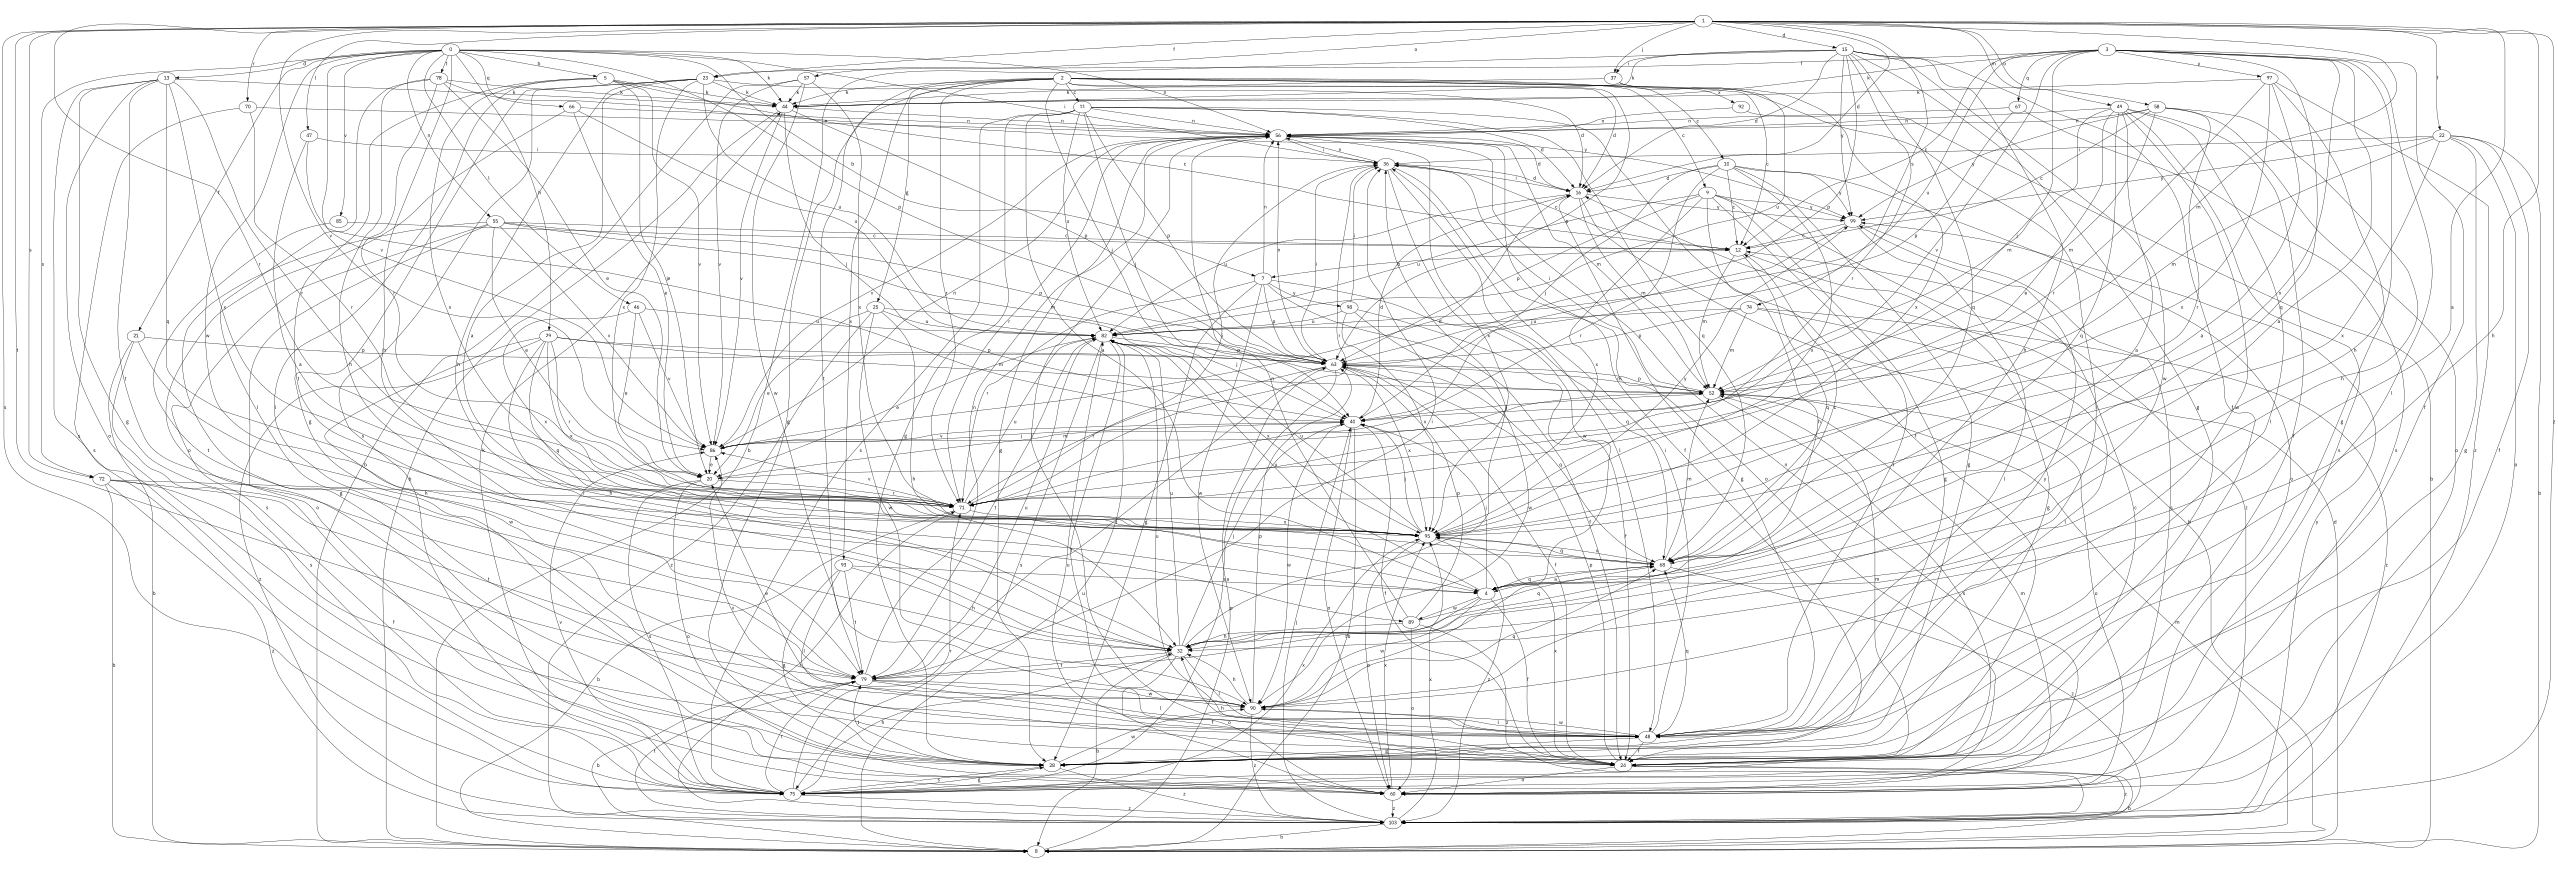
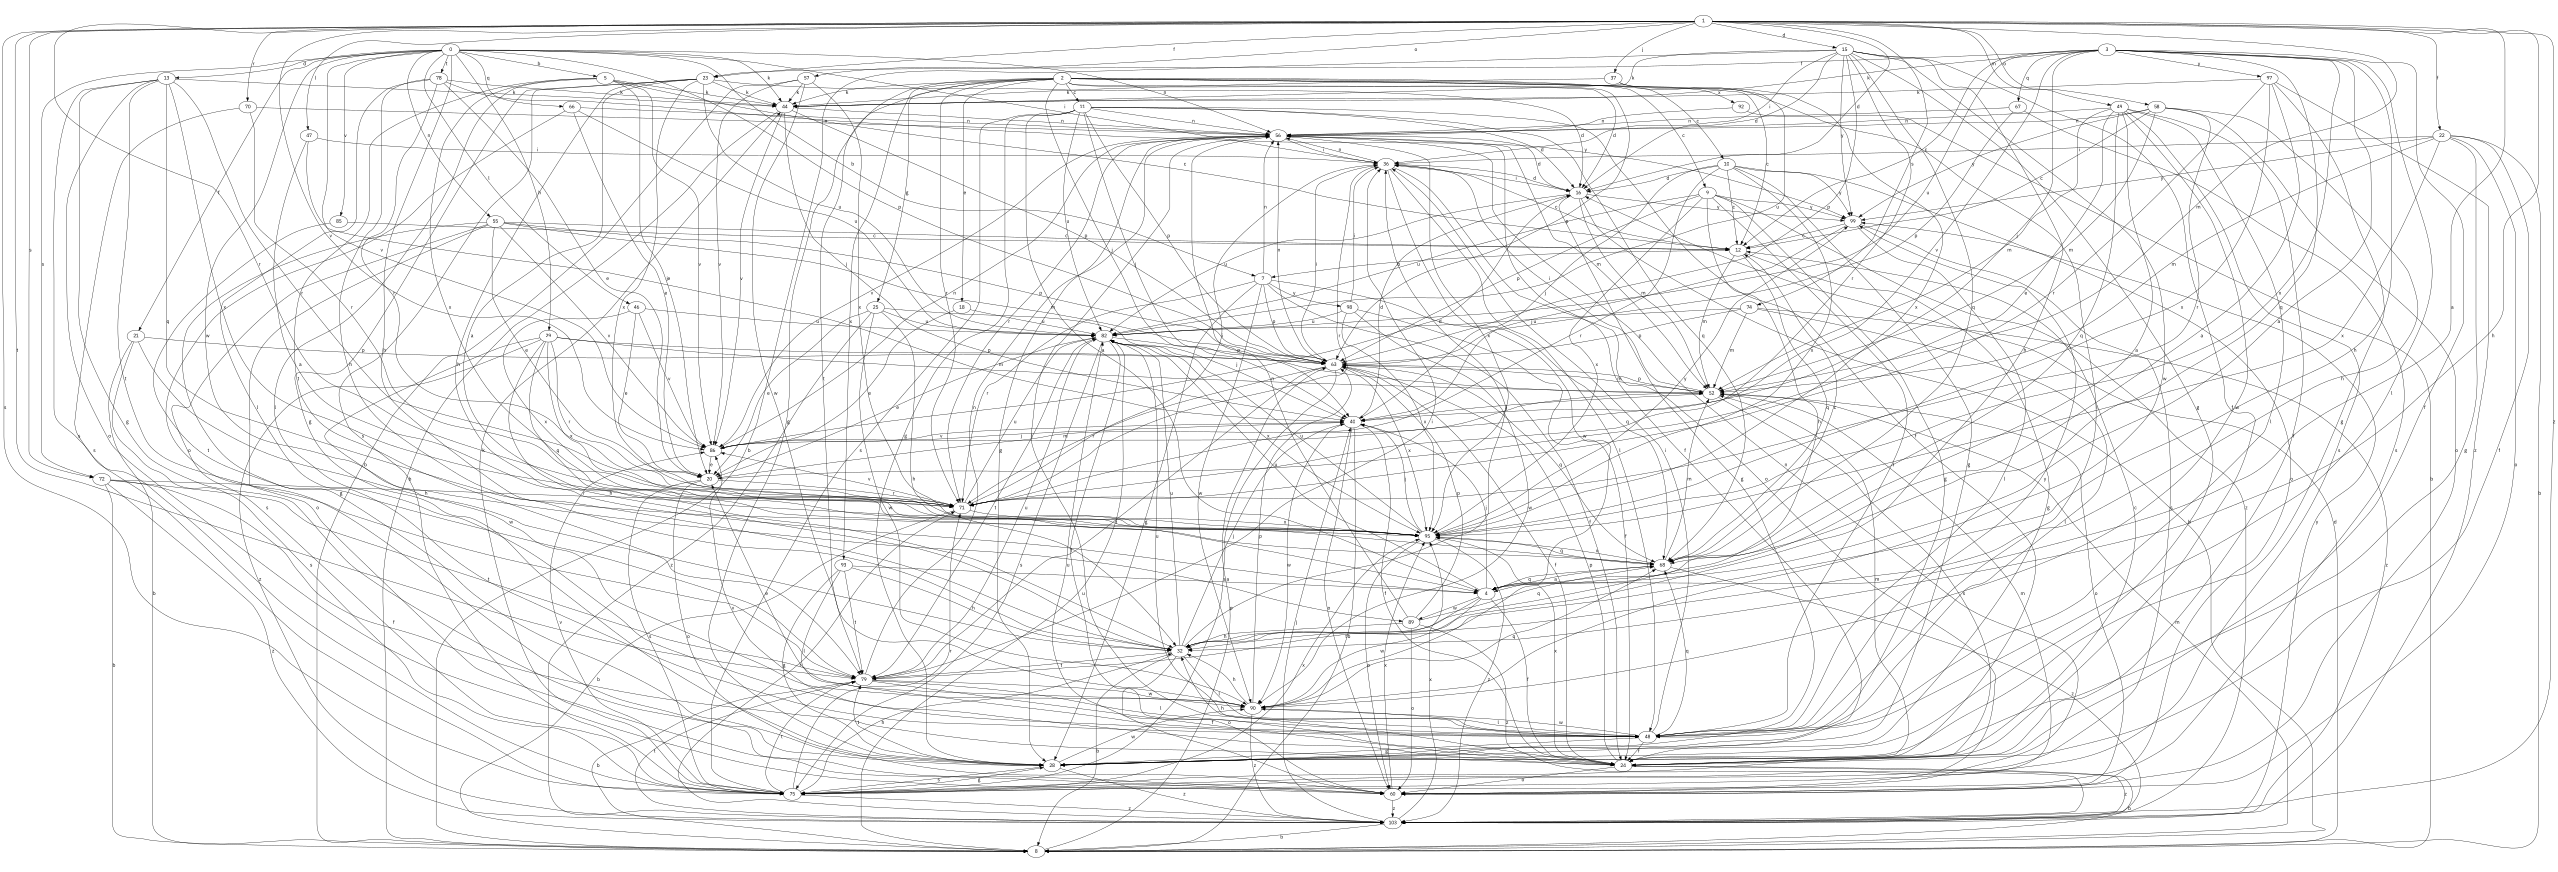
edge "15" -> "37": now "15" -> "36"
node "18": added
